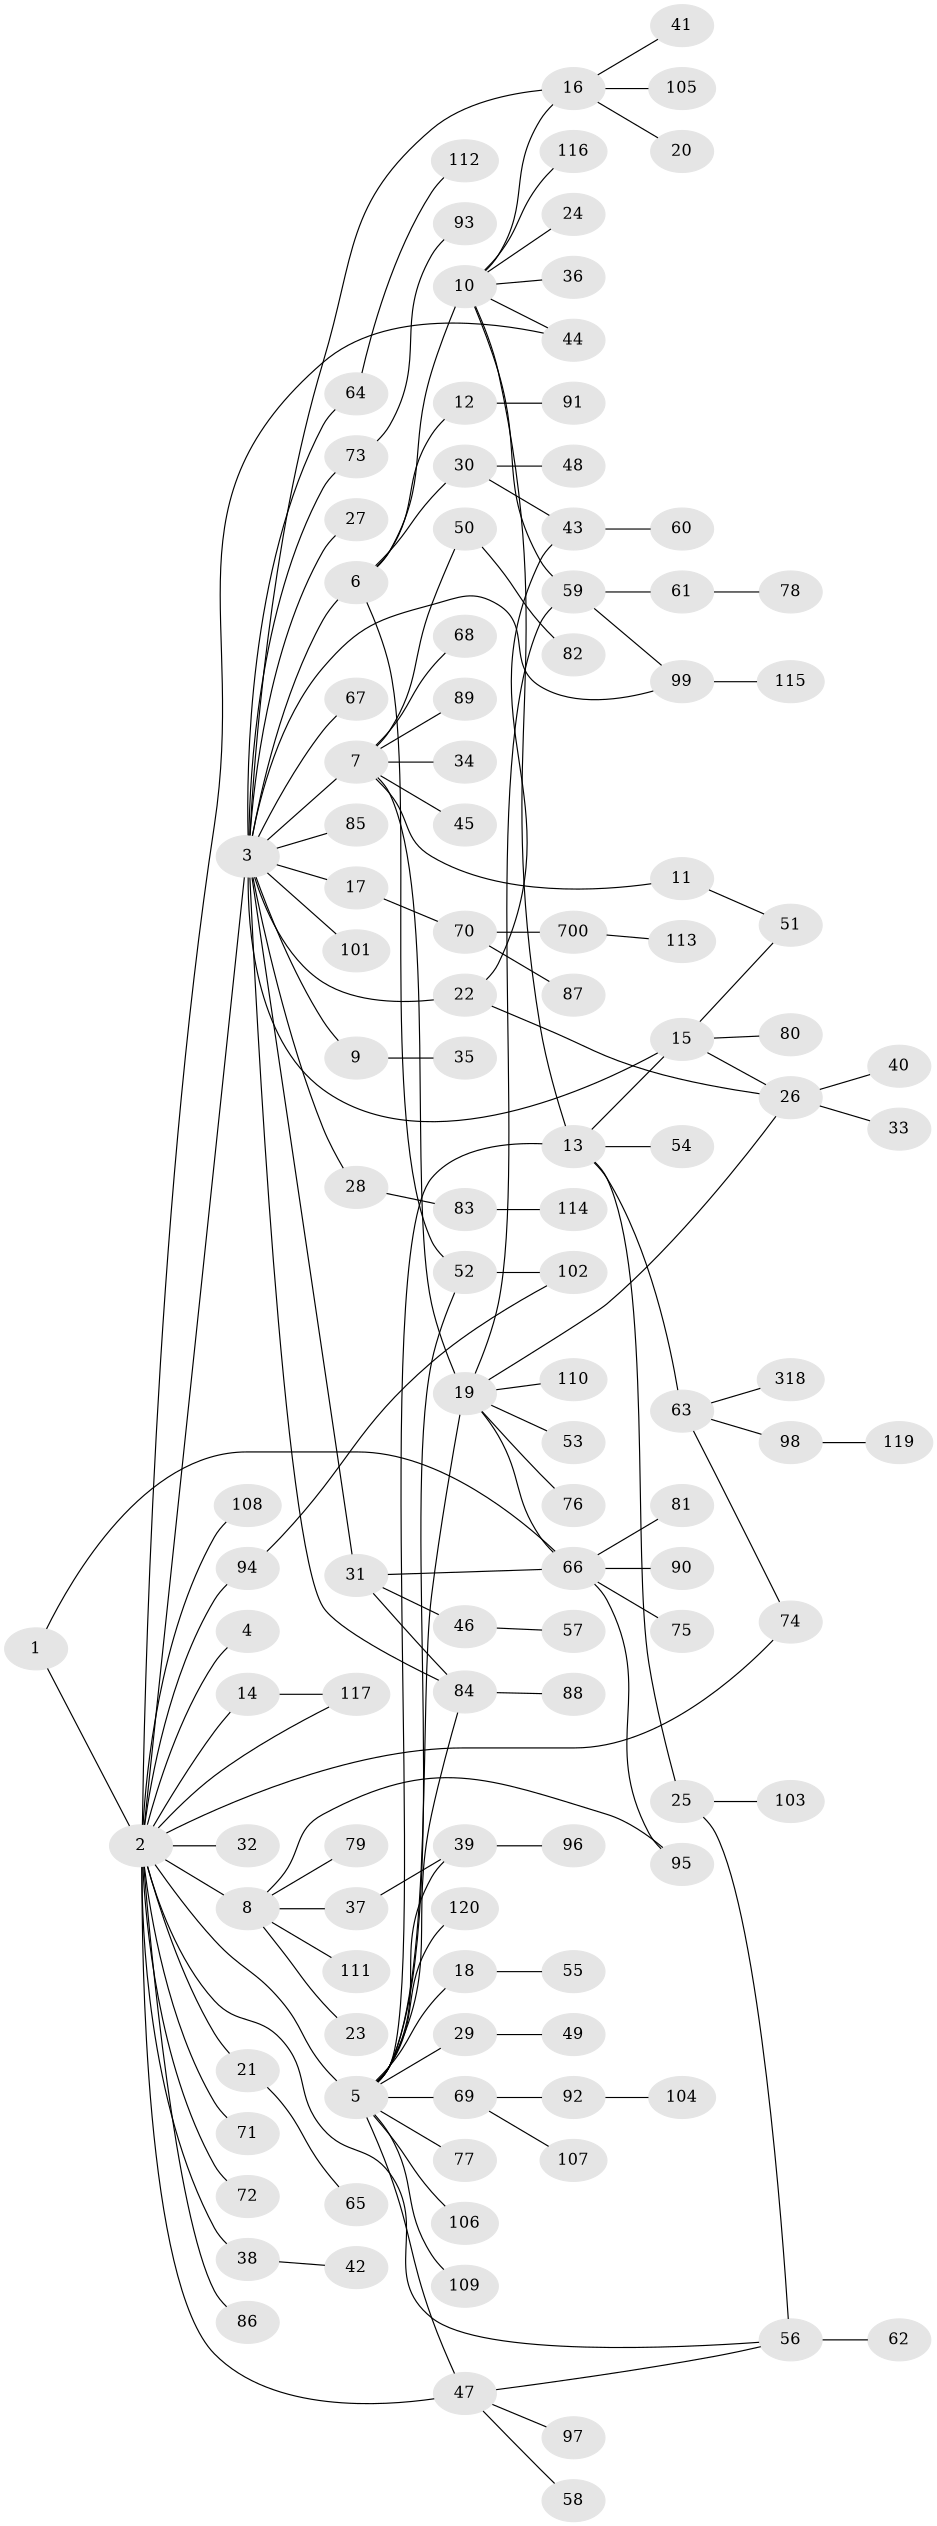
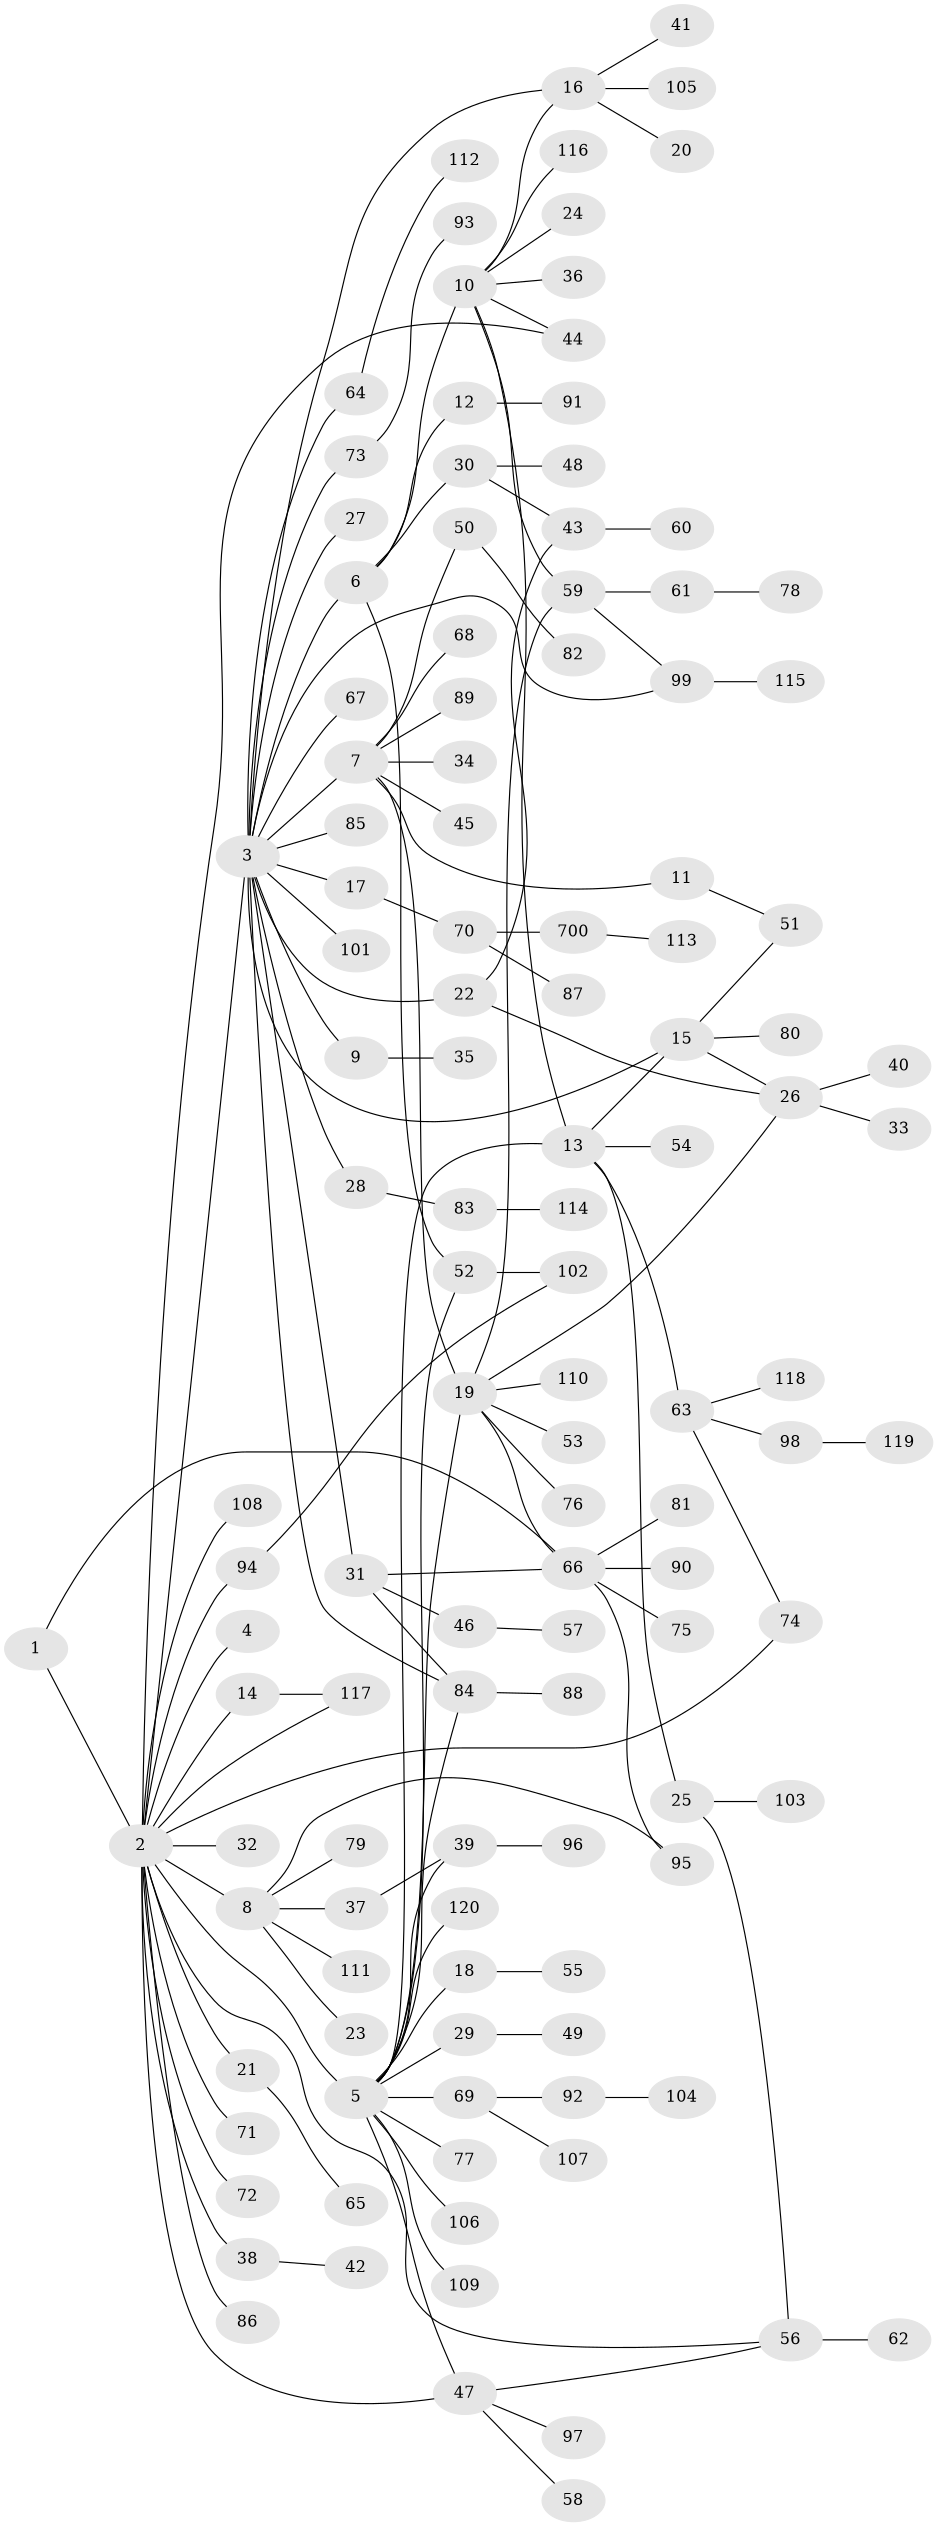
node "318": label "318" -> "118"
